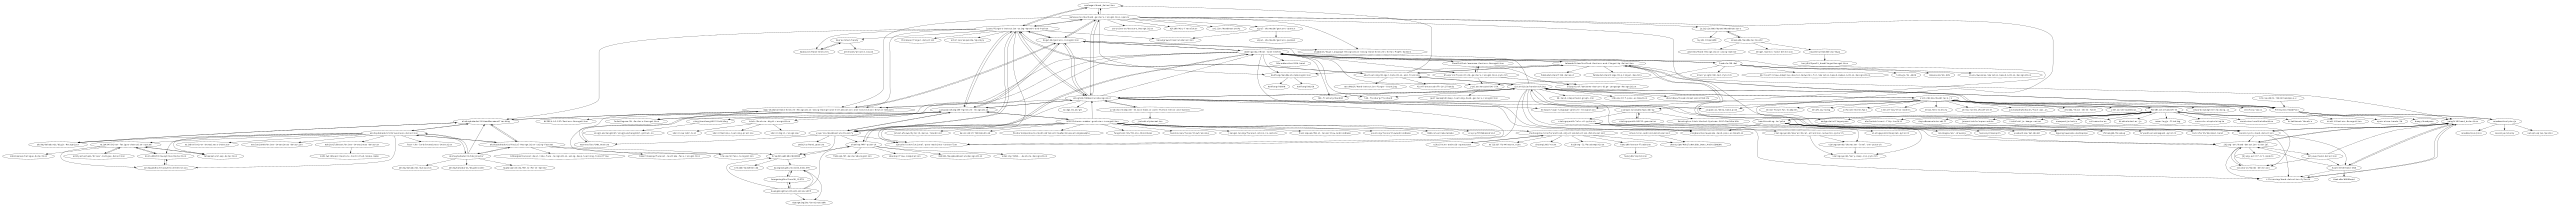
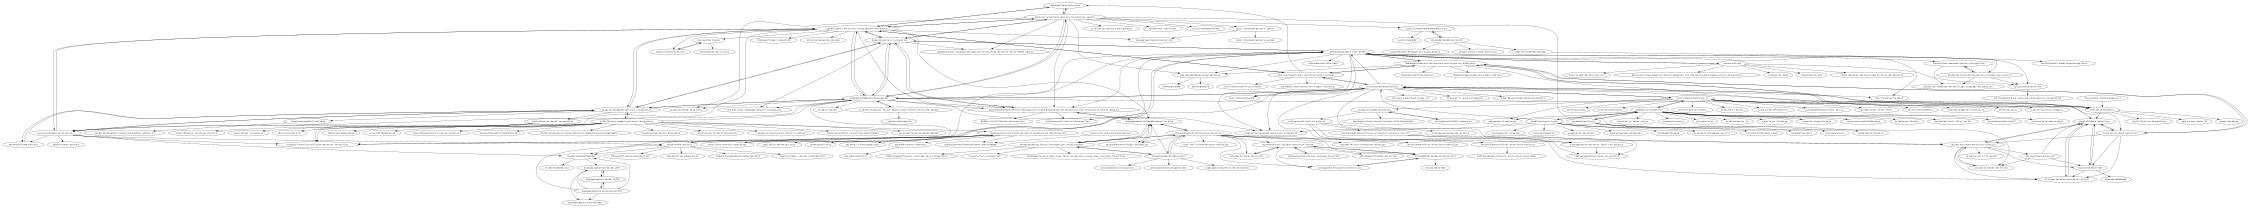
node "Basics1017/TSFOnAndroid": label "Basics1017/TSFOnAndroid" -> "CrystalChen1017/TSFOnAndroid"
edge "SupreethN/Hand-CNN" -> "jkjung-avt/hand-detection-tutorial": reversed
node "seilna/Deep-RDD": added
